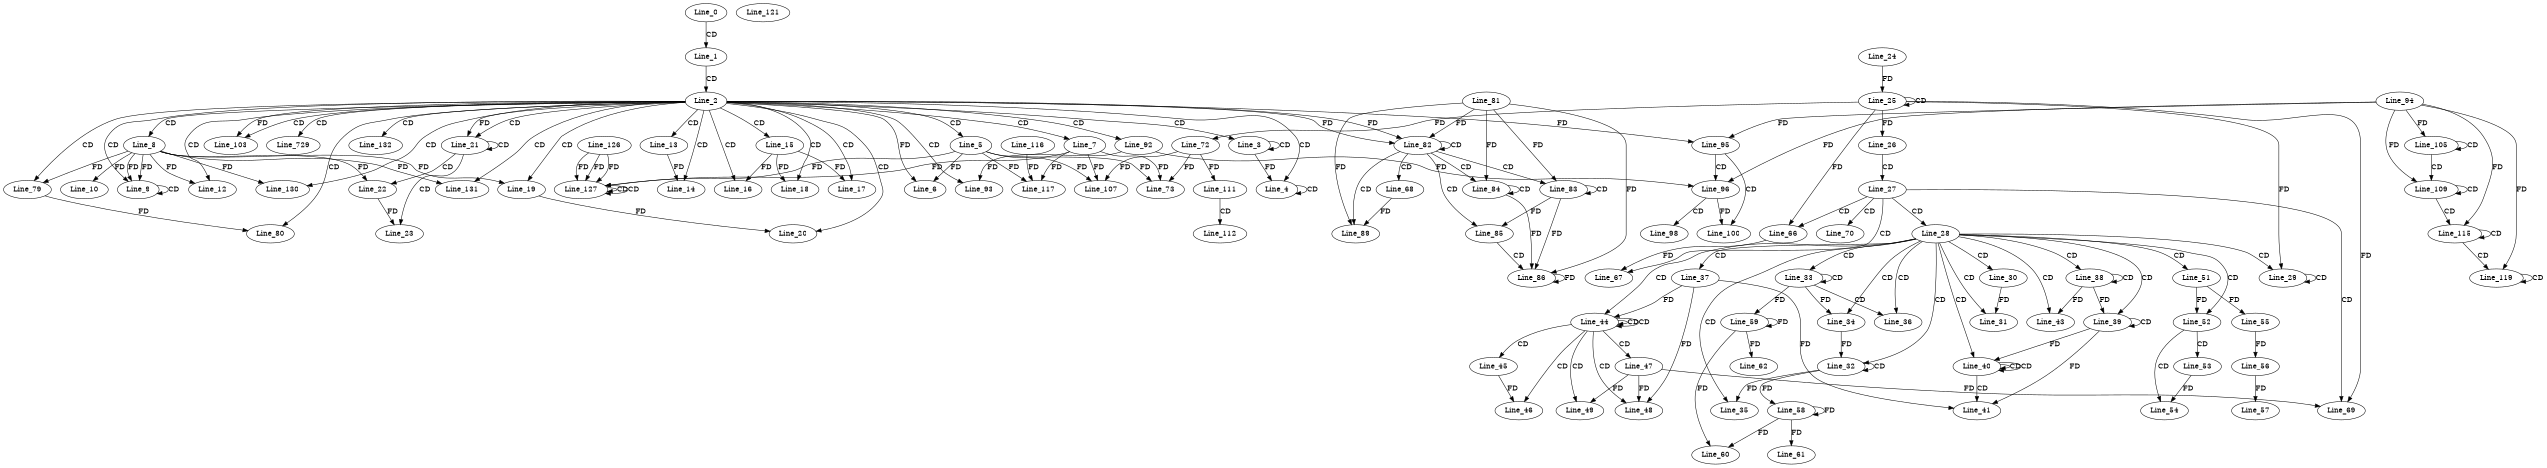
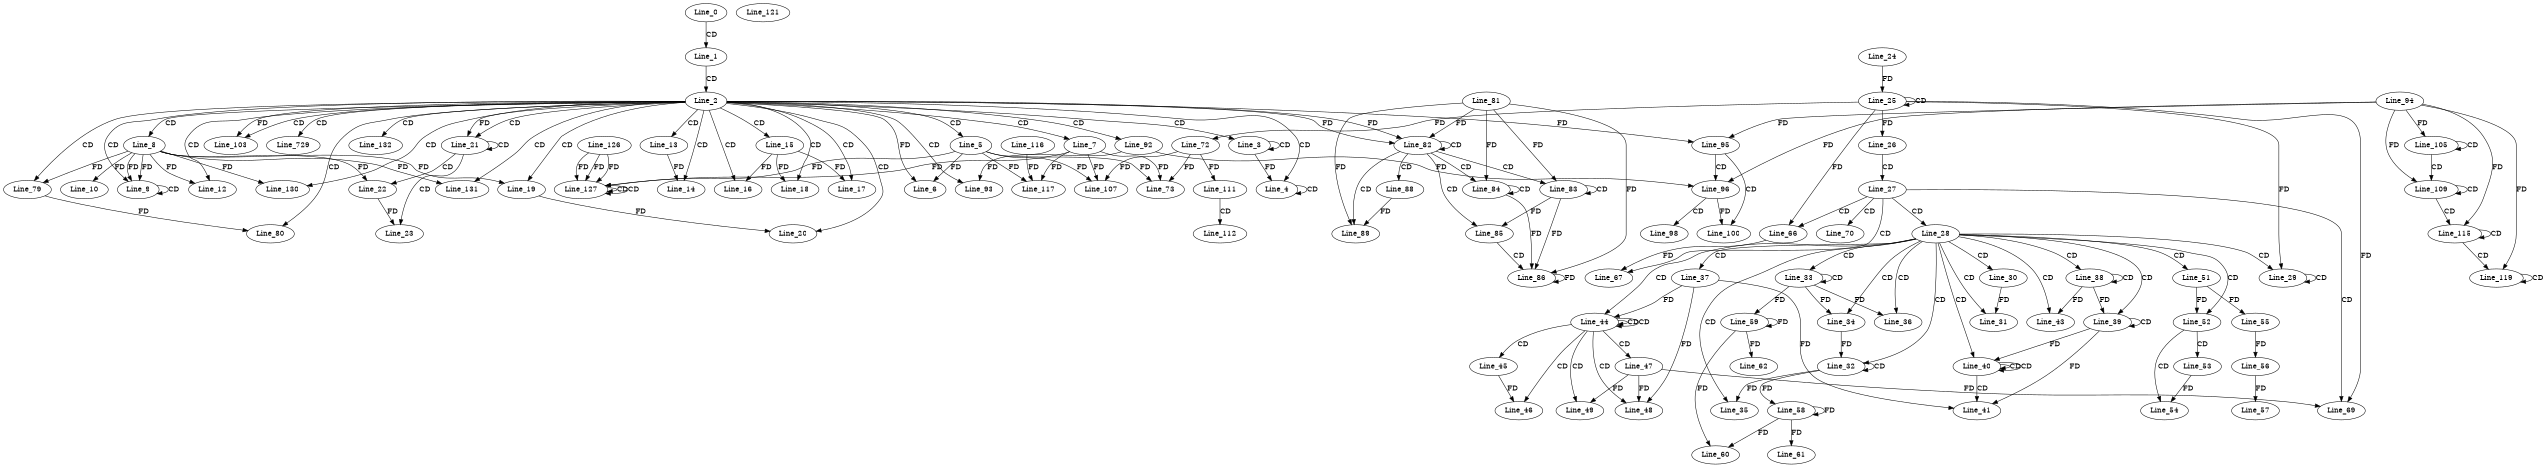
node "Line_68": label "Line_68" -> "Line_88"
edge "Line_33" -> "Line_36": label "CD" -> "FD"
